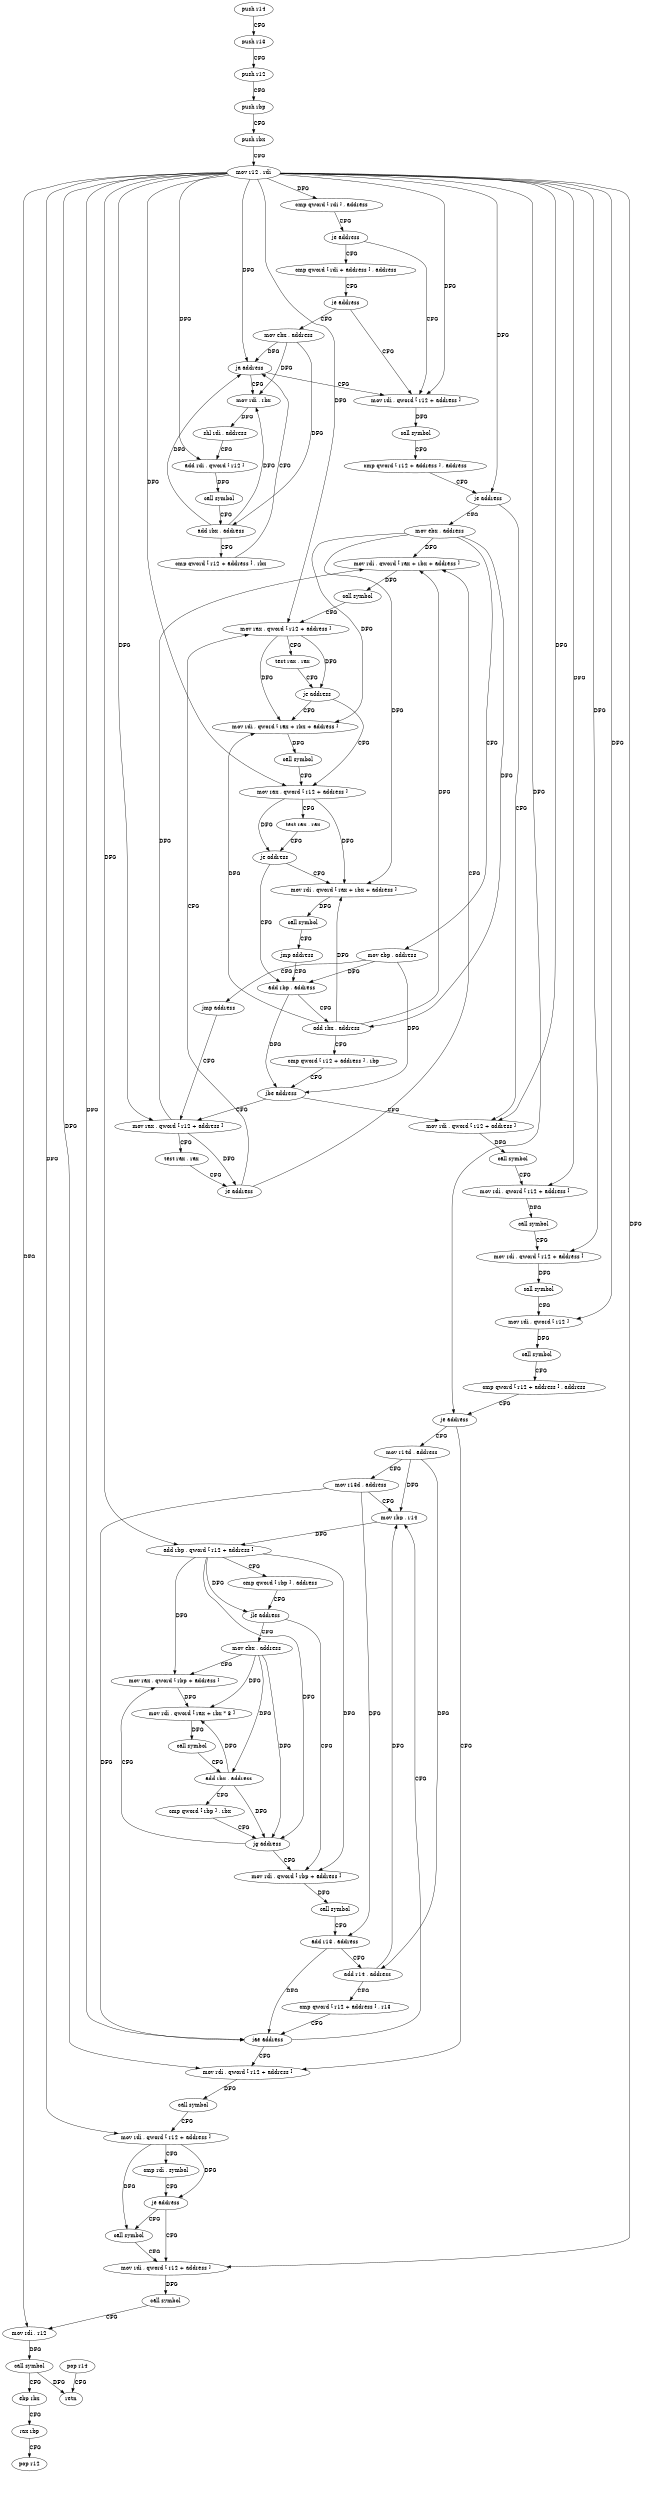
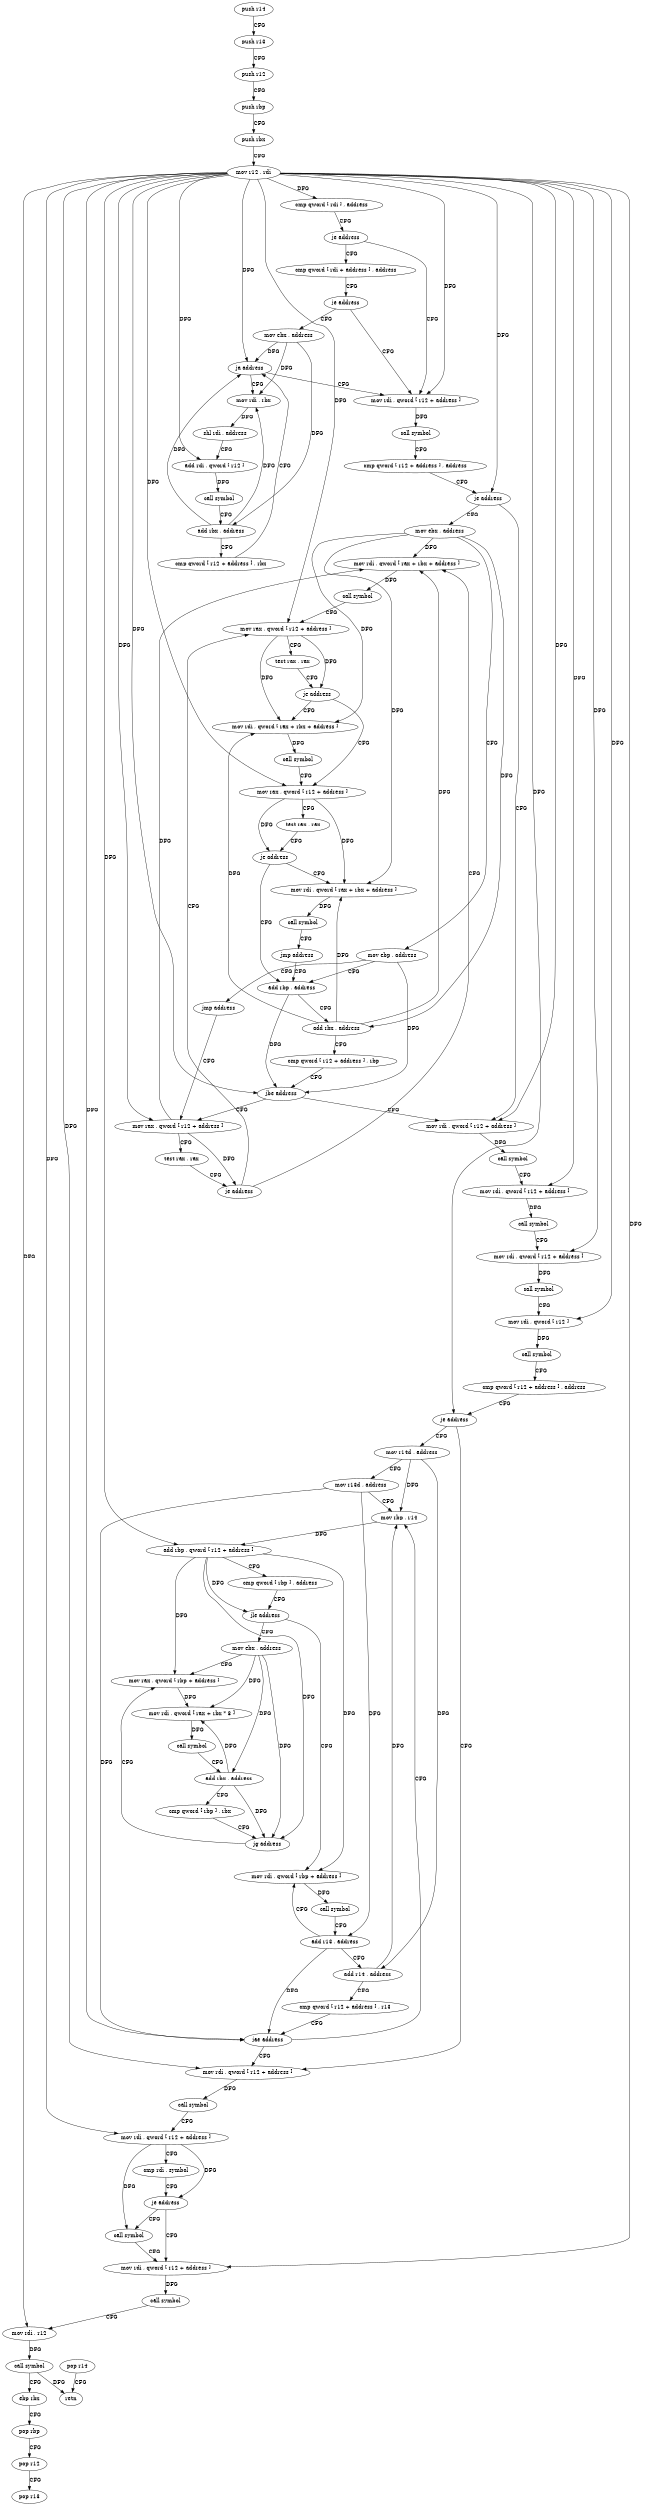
edge "mov r12 , rdi" -> "jbe address": added, label "DFG"
edge "mov ebp , address" -> "add rbp , address": label "DFG" -> "CFG"
edge "jg address" -> "mov rdi , qword [ rbp + address ]": now "add r13 , address" -> "mov rdi , qword [ rbp + address ]"
node "rax rbp": label "rax rbp" -> "pop rbp"
node "pop r13": added
